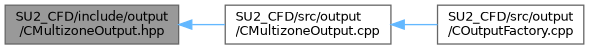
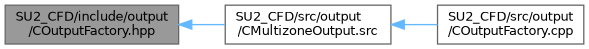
node "SU2_CFD/include/output /CMultizoneOutput.hpp": label "SU2_CFD/include/output /CMultizoneOutput.hpp" -> "SU2_CFD/include/output /COutputFactory.hpp"
node "SU2_CFD/src/output /CMultizoneOutput.cpp": label "SU2_CFD/src/output /CMultizoneOutput.cpp" -> "SU2_CFD/src/output /CMultizoneOutput.src"
